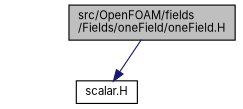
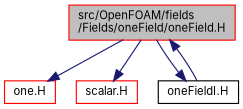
node "src/OpenFOAM/fields /Fields/oneField/oneField.H": color black -> red
node "one.H": added
node "scalar.H": color black -> red
node "oneFieldI.H": added
